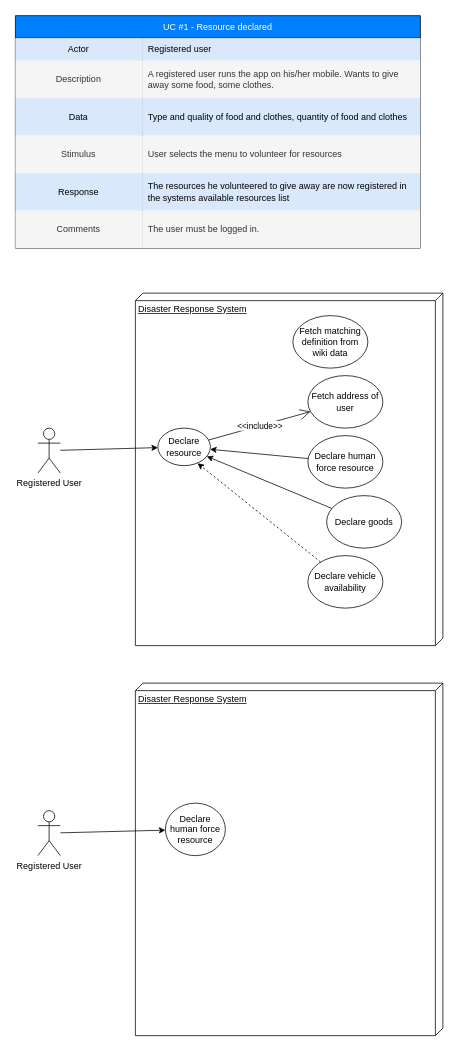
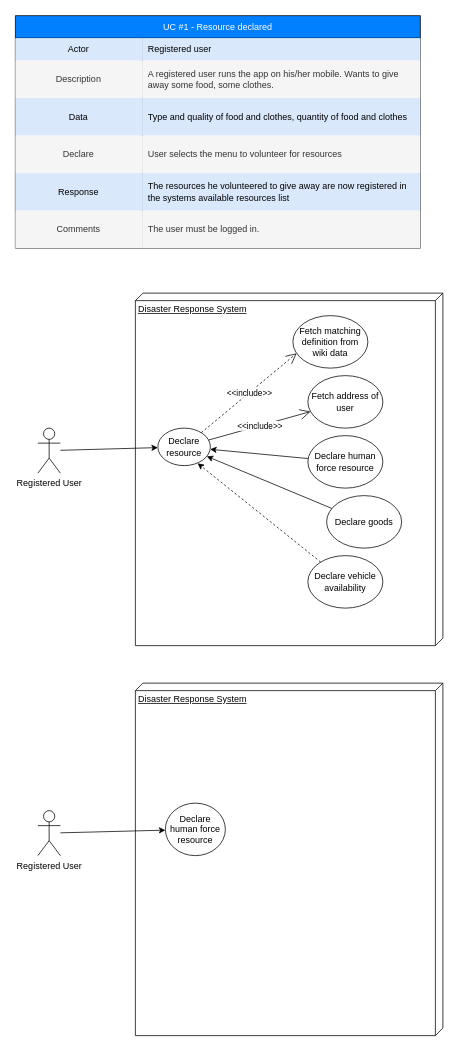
node "Stimulus": label "Stimulus" -> "Declare"
edge "Declare resource" -> "Fetch matching definition from wiki data": added, label "<<include>>"
